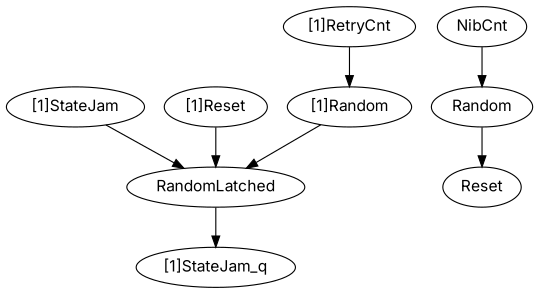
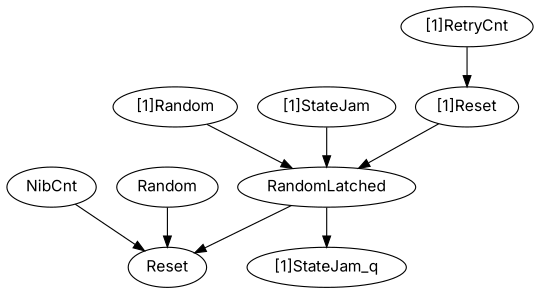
edge "[1]RetryCnt" -> "[1]Random": now "[1]RetryCnt" -> "[1]Reset"
edge "NibCnt" -> "Random": now "NibCnt" -> "Reset"
edge "RandomLatched" -> "Reset": added
